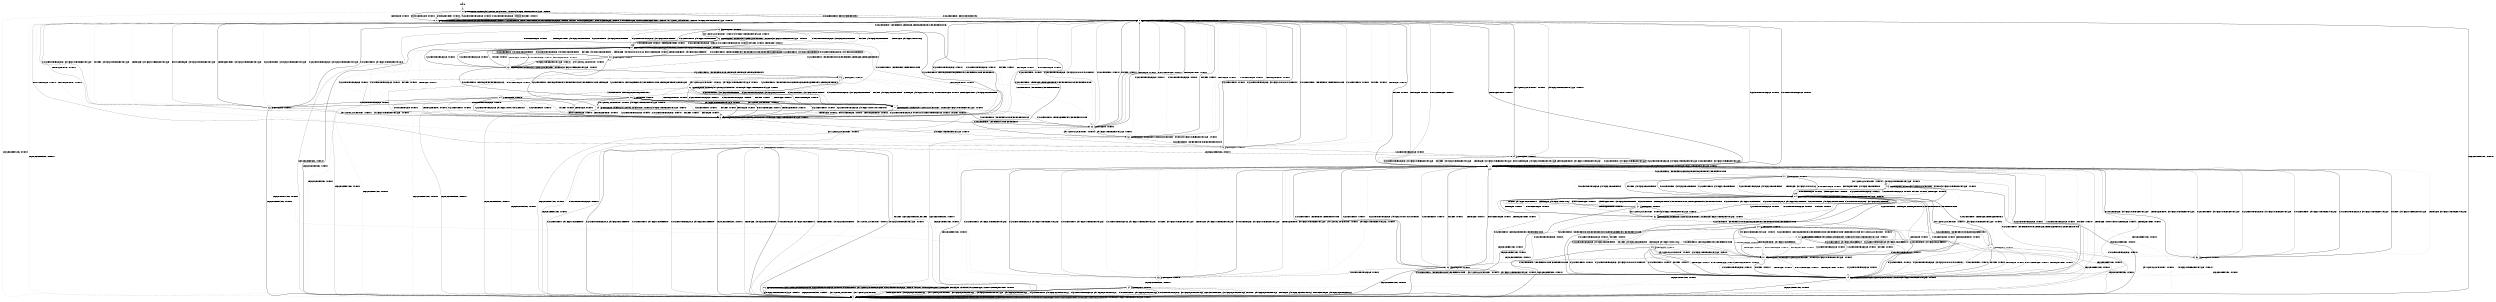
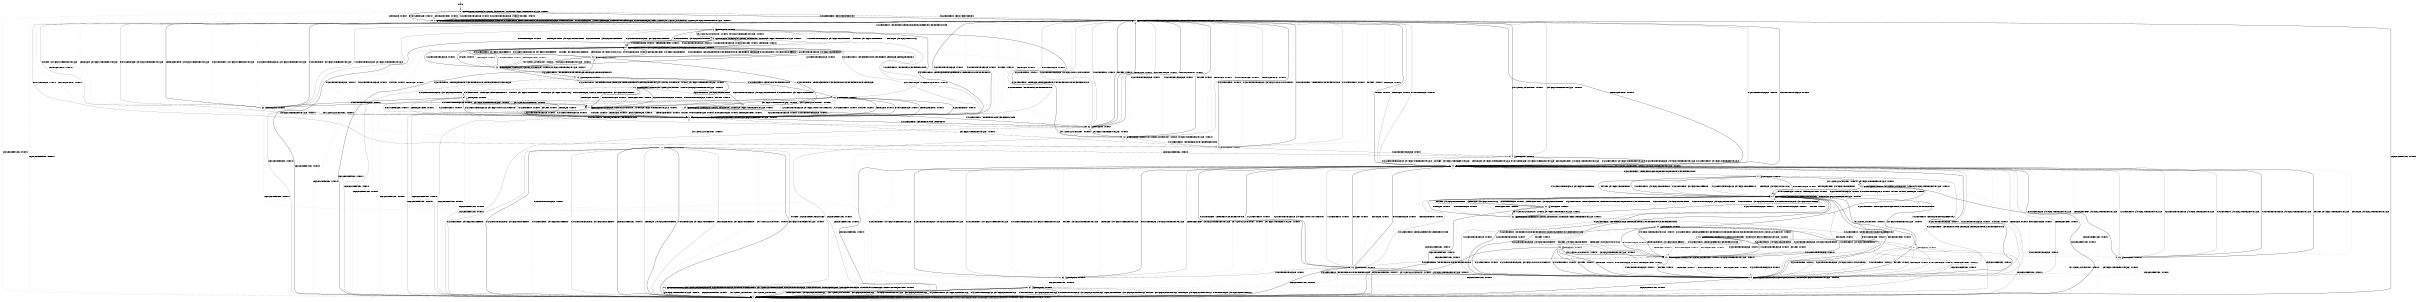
edge "s35" -> "s34": label "CHANGE_NOTIFY_SPEC / TIMEOUT" -> "CHANGE_CIPHER_SPEC / TIMEOUT"
edge "s35" -> "s1": now "s30" -> "s1"
